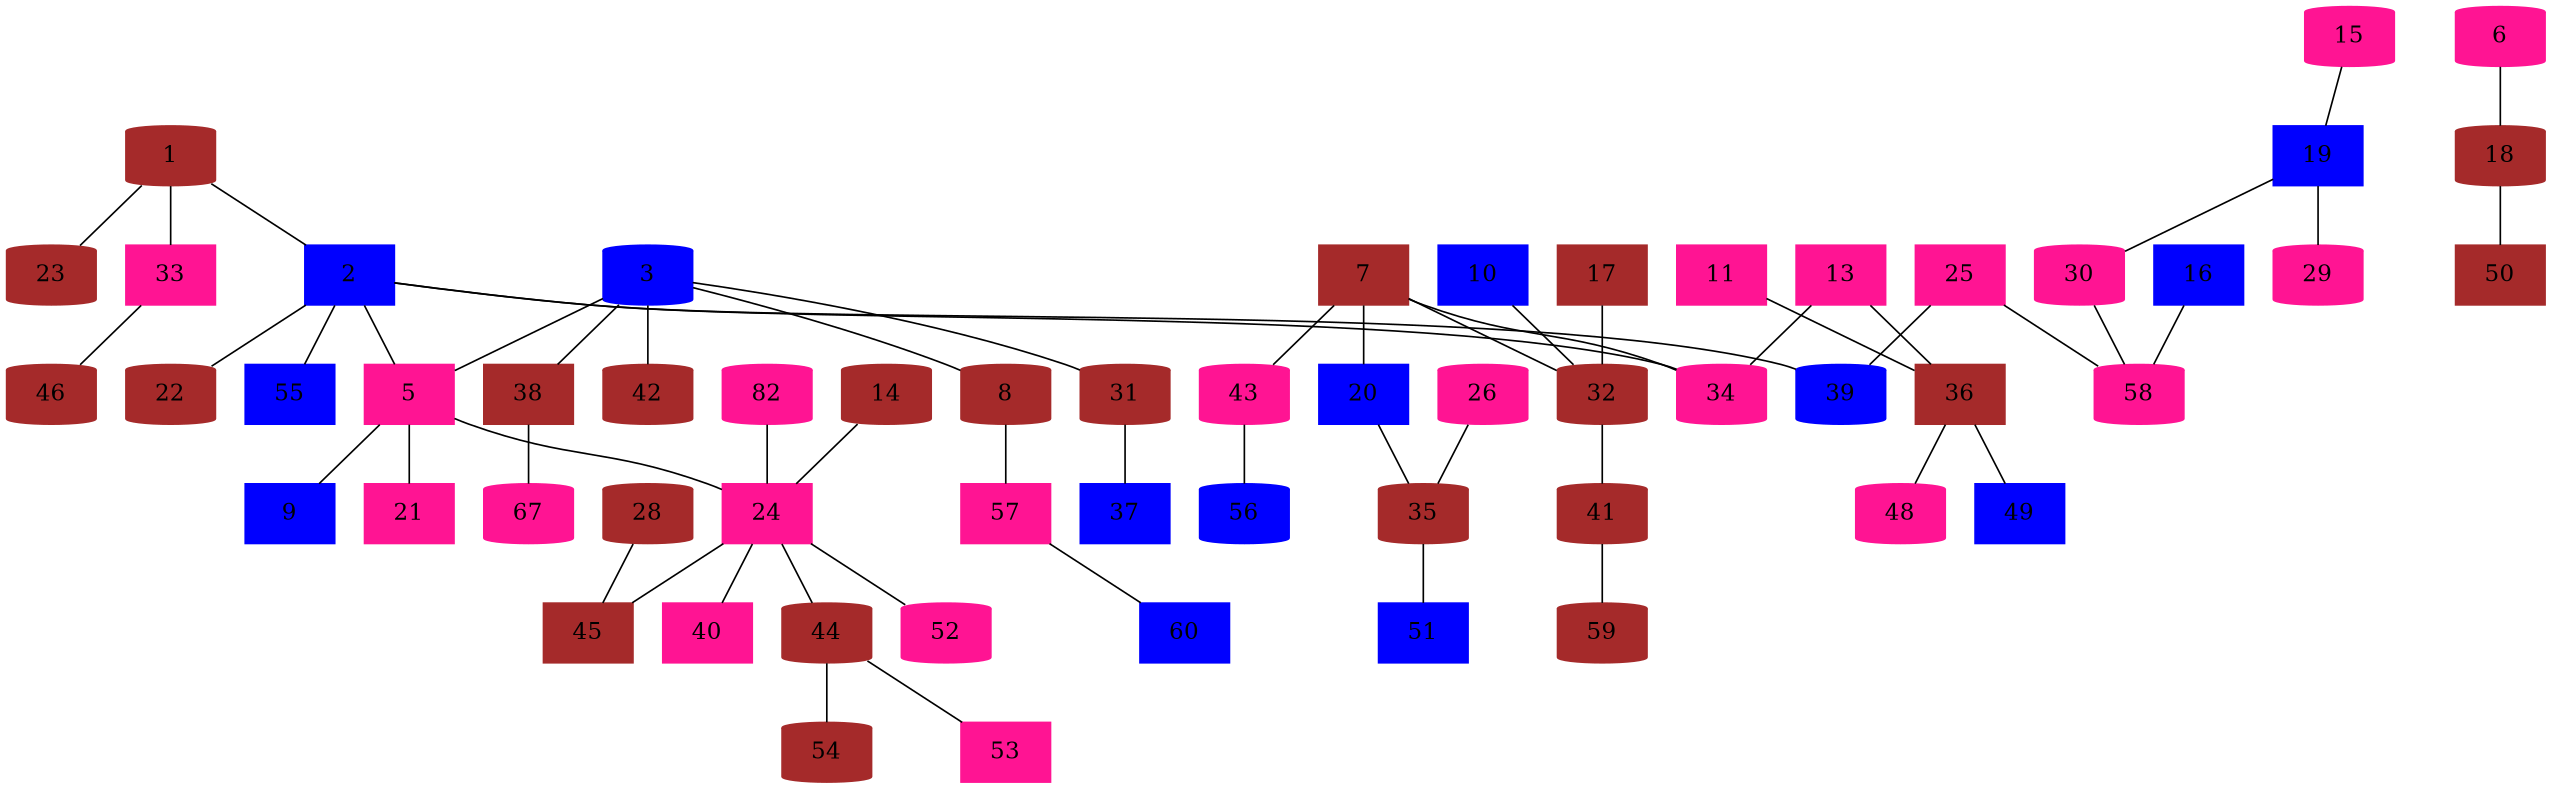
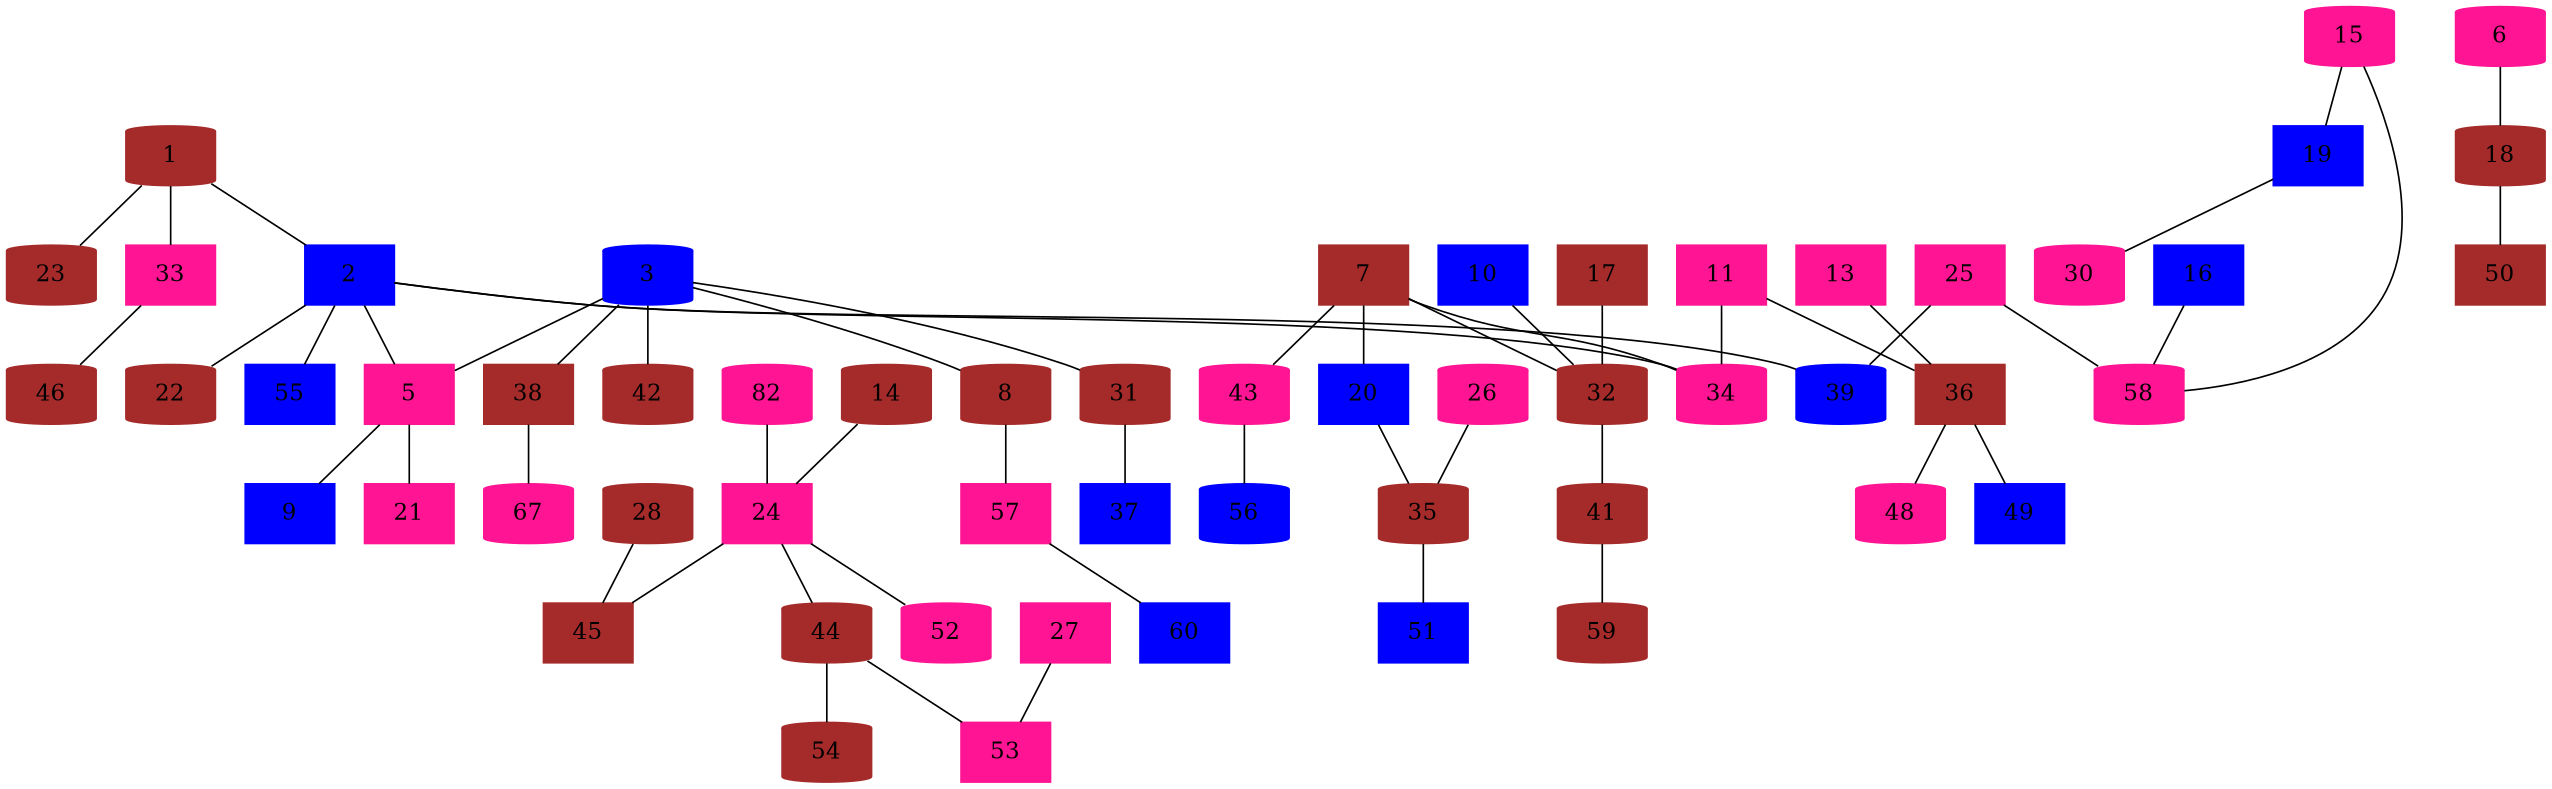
node "29": removed
edge "13" -- "34": now "11" -- "34"
edge "30" -- "58": now "15" -- "58"
edge "5" -- "24": removed
node "40": removed
node "27": added
